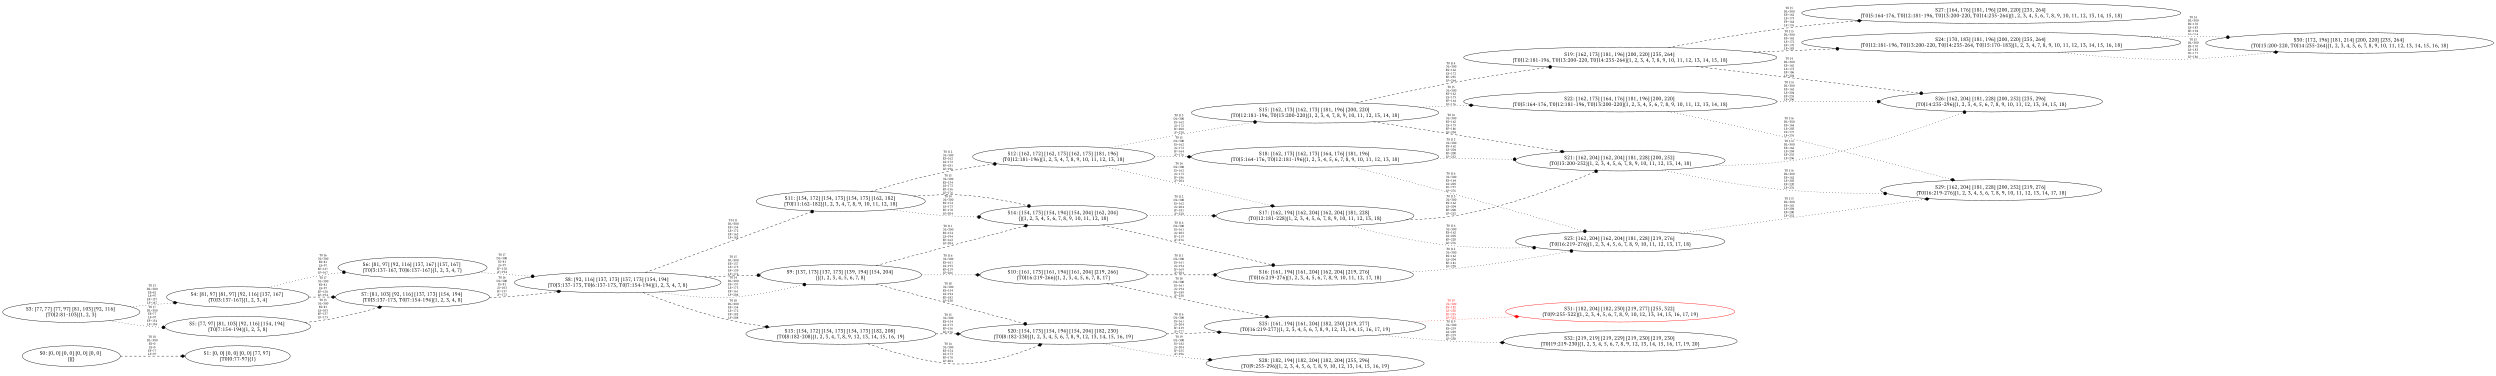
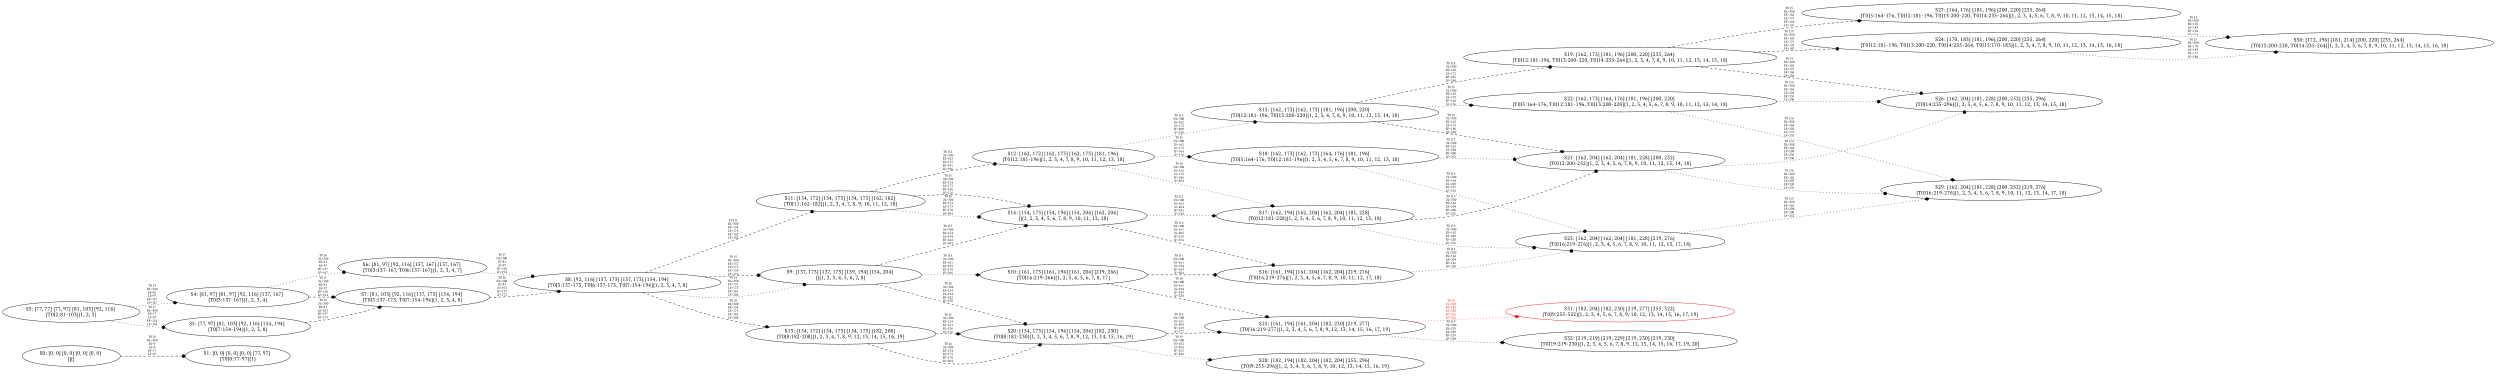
edge "S0: [0, 0] [0, 0] [0, 0] [0, 0] {}{}" -> "S1: [0, 0] [0, 0] [0, 0] [77, 97] {T0J0:77-97}{1}": arrowhead diamond -> dot
